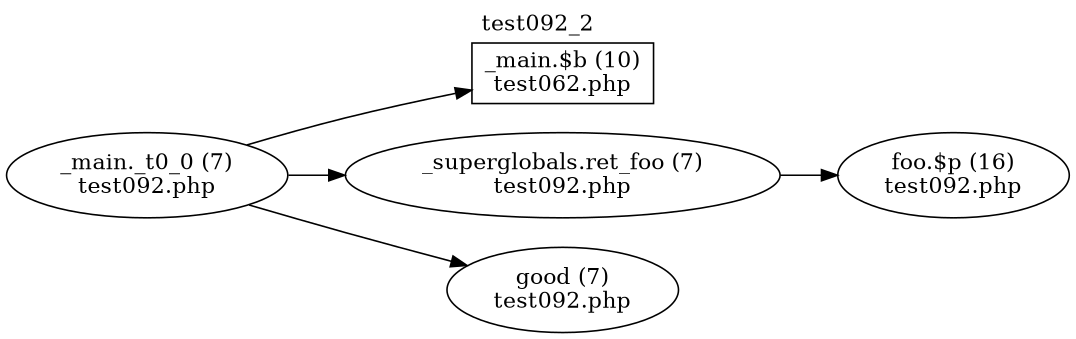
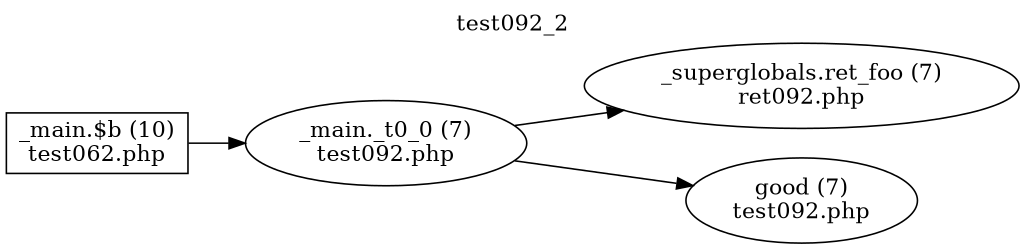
edge "_main._t0_0 (7) test092.php" -> "_main.$b (10) test062.php": reversed
node "_superglobals.ret_foo (7) test092.php": label "_superglobals.ret_foo (7) test092.php" -> "_superglobals.ret_foo (7) ret092.php"
node "foo.$p (16) test092.php": removed
